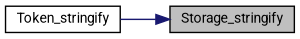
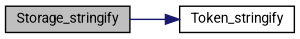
edge "Token_stringify" -> "Storage_stringify": reversed
